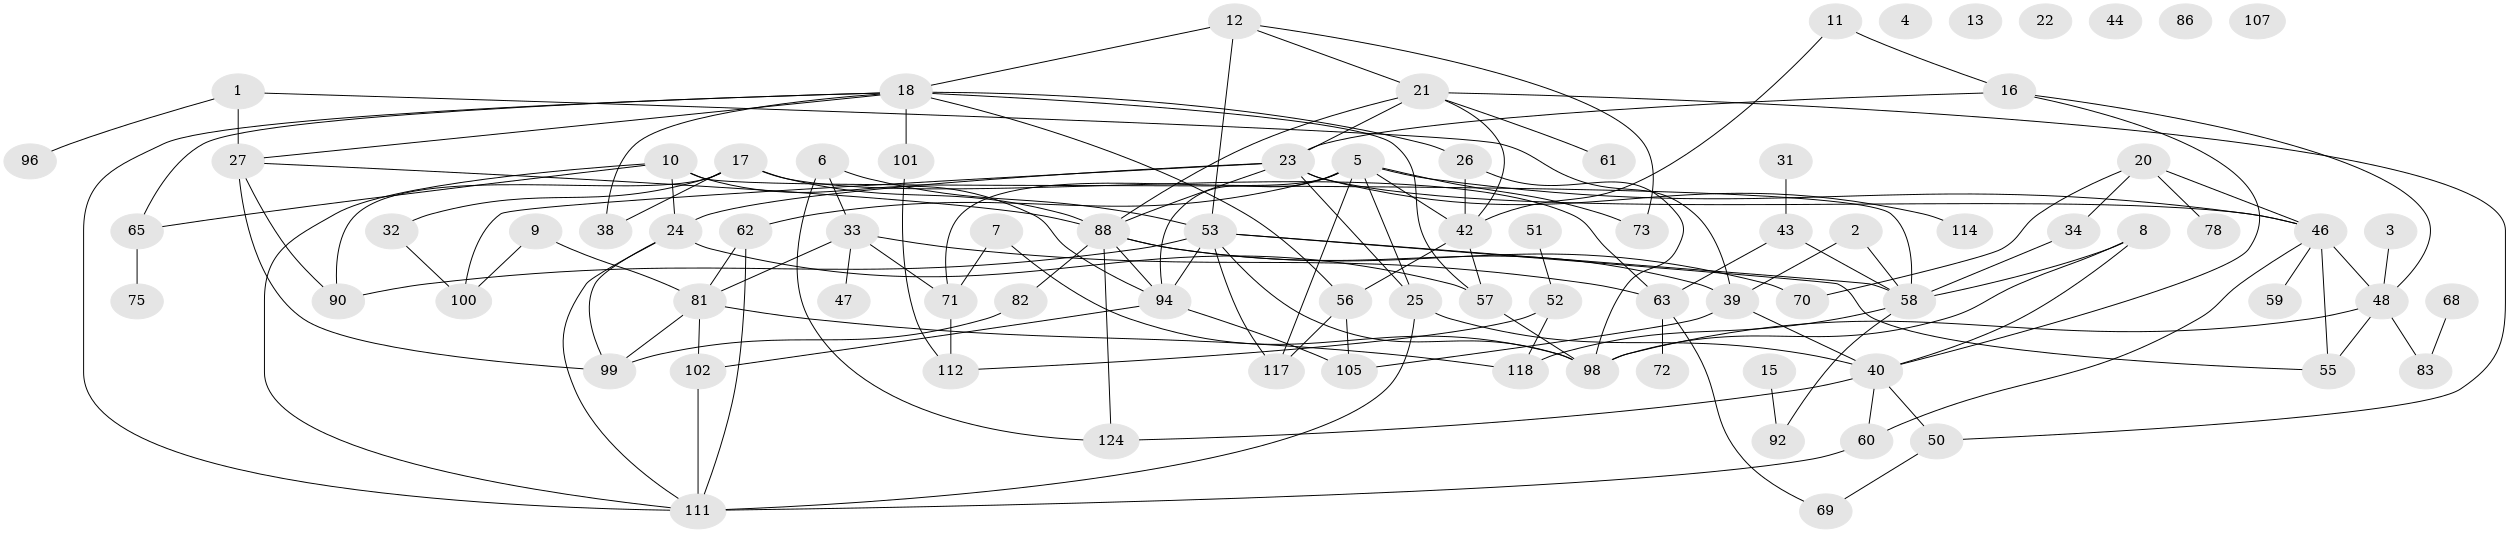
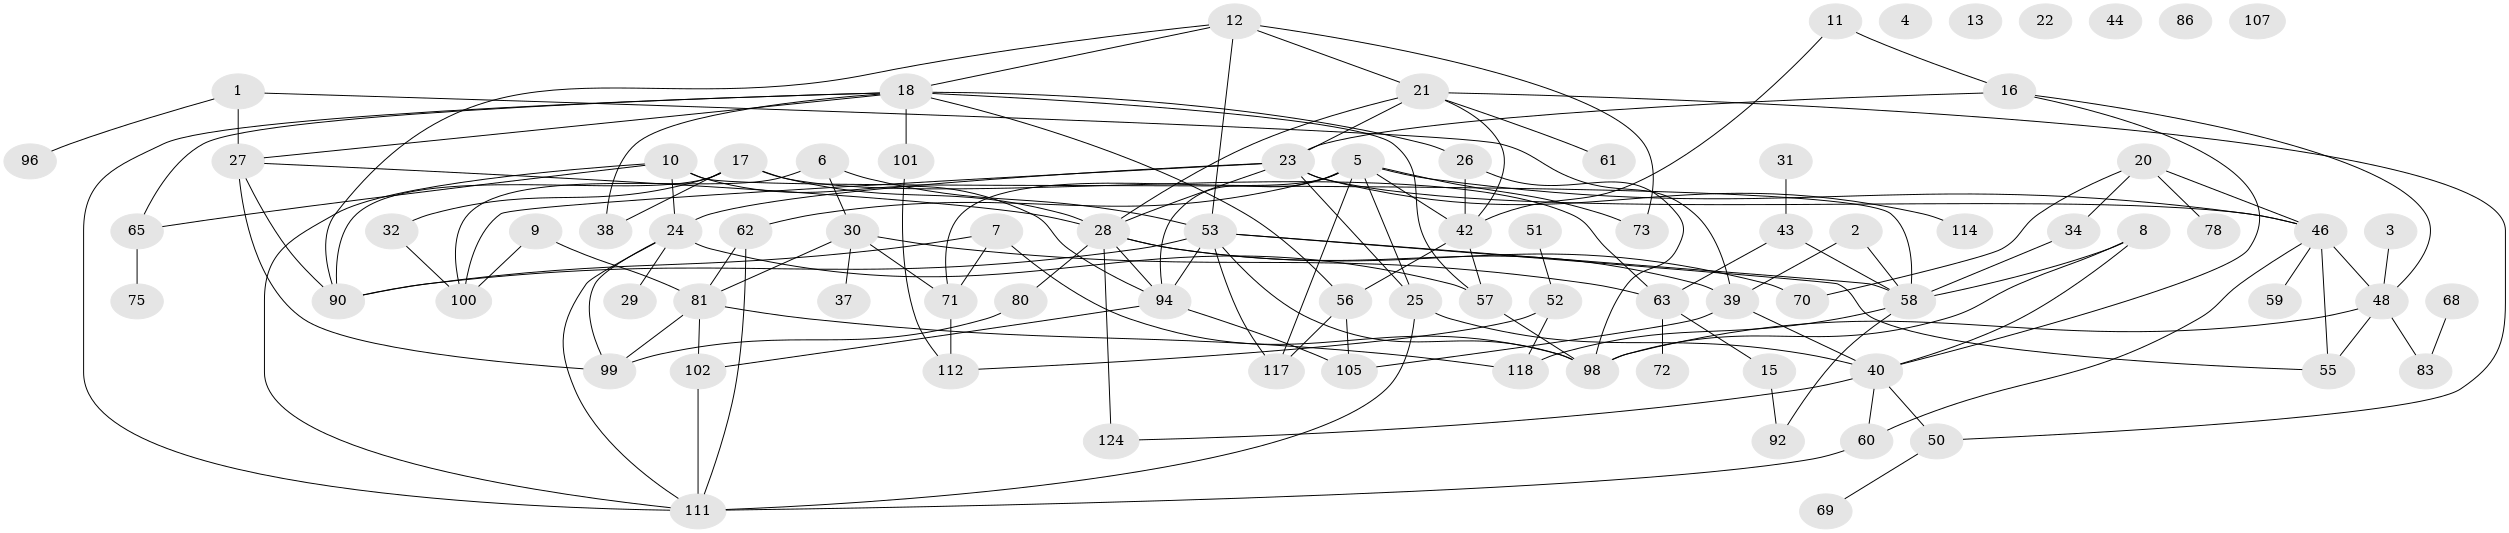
edge "12" -- "90": added
node "33": label "33" -> "30"
node "88": label "88" -> "28"
edge "7" -- "90": added
node "29": added
node "47": label "47" -> "37"
node "82": label "82" -> "80"
edge "6" -- "124": now "6" -- "100"
edge "63" -- "69": now "63" -- "15"
